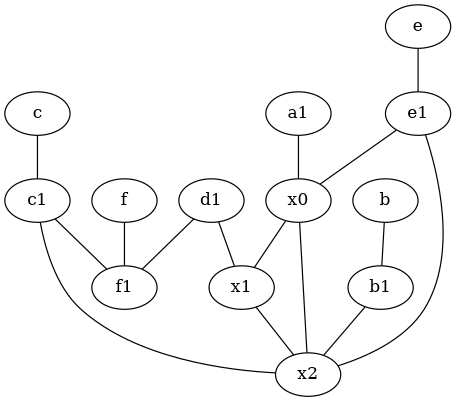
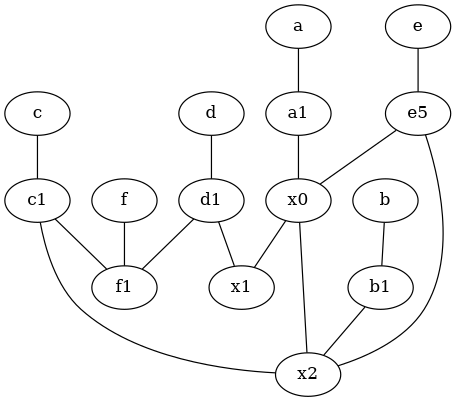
node "a": added
node "d": added
node "e1": label "e1" -> "e5"
edge "x1" -- "x2": removed
